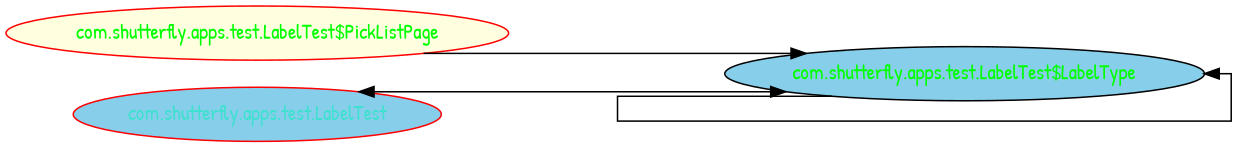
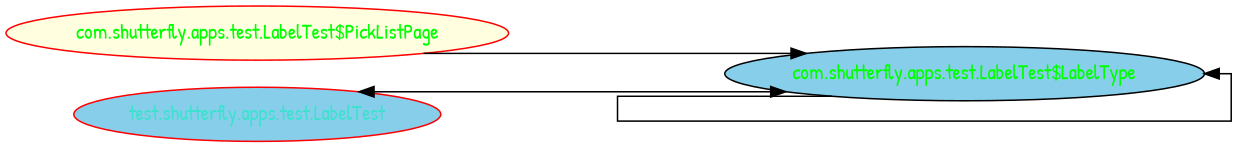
node "com.shutterfly.apps.test.LabelTest": label "com.shutterfly.apps.test.LabelTest" -> "test.shutterfly.apps.test.LabelTest"
